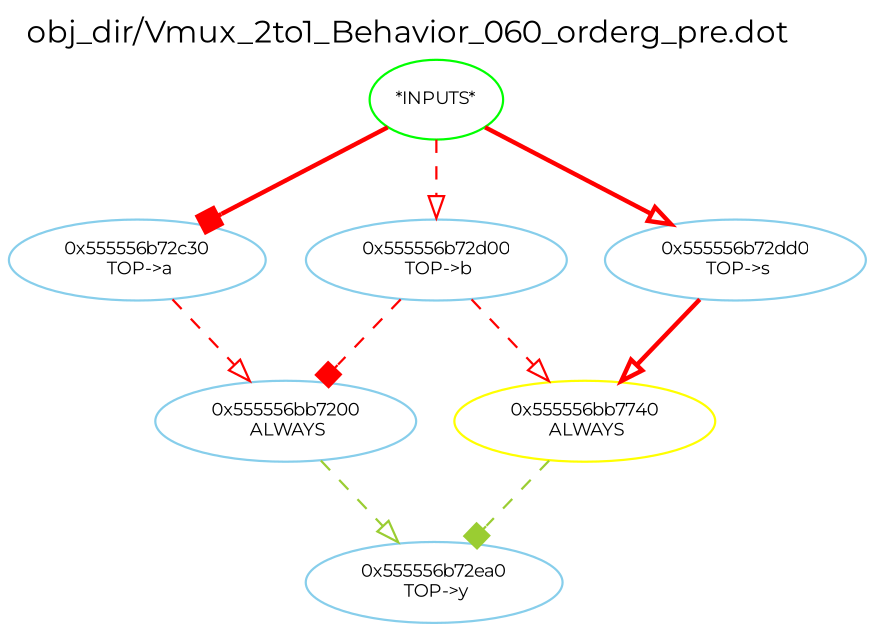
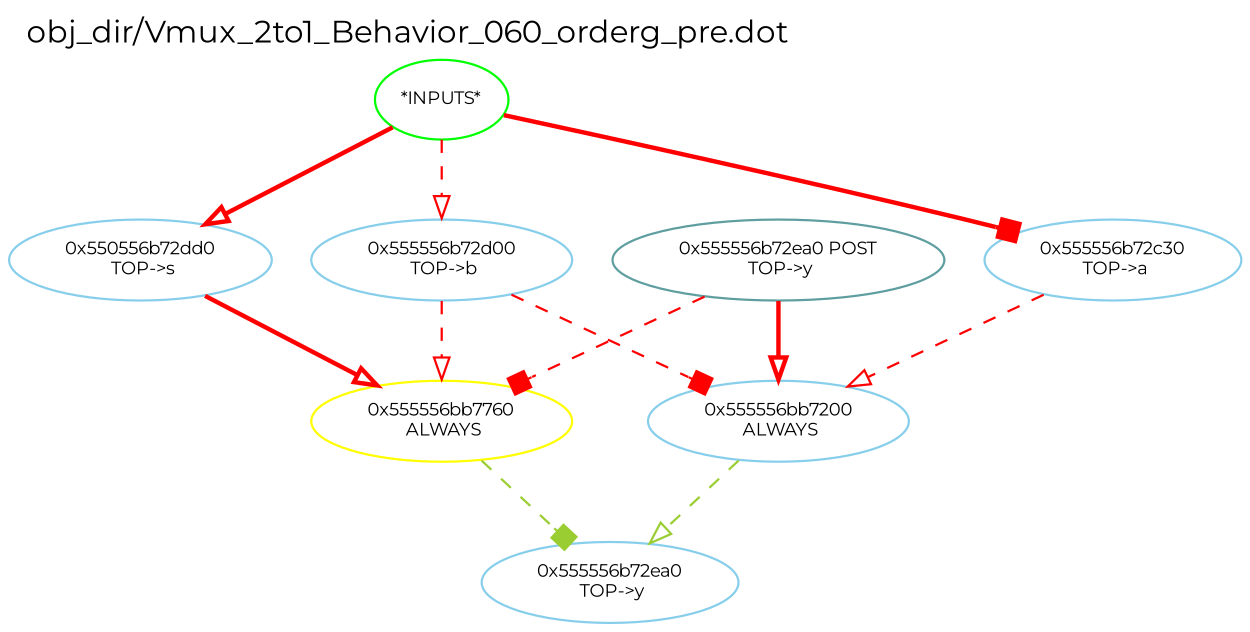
node "0x555556b72dd0 TOP->s": label "0x555556b72dd0 TOP->s" -> "0x550556b72dd0 TOP->s"
node "0x555556b72ea0 POST TOP->y": added
node "0x555556bb7740 ALWAYS": label "0x555556bb7740 ALWAYS" -> "0x555556bb7760 ALWAYS"
